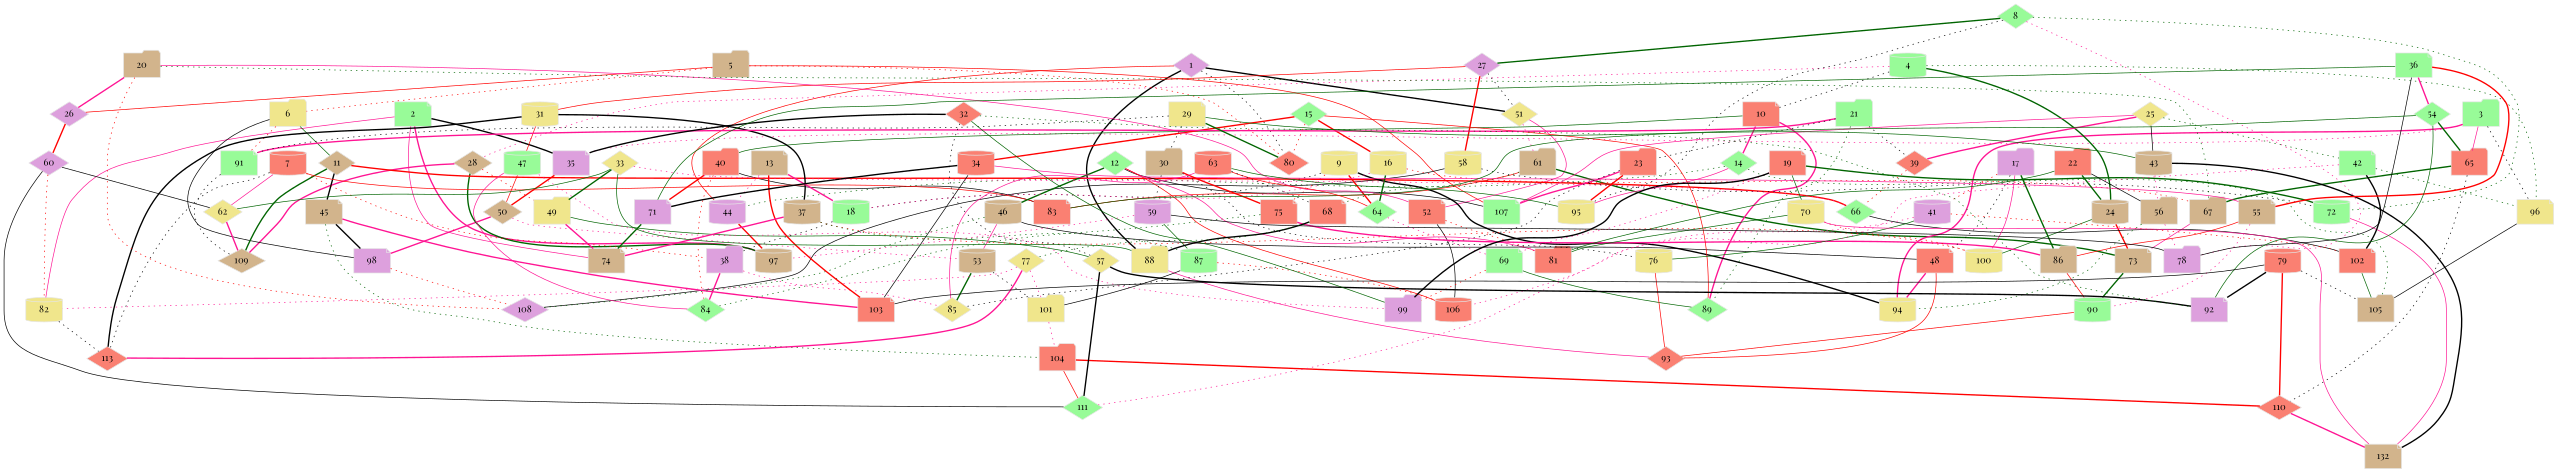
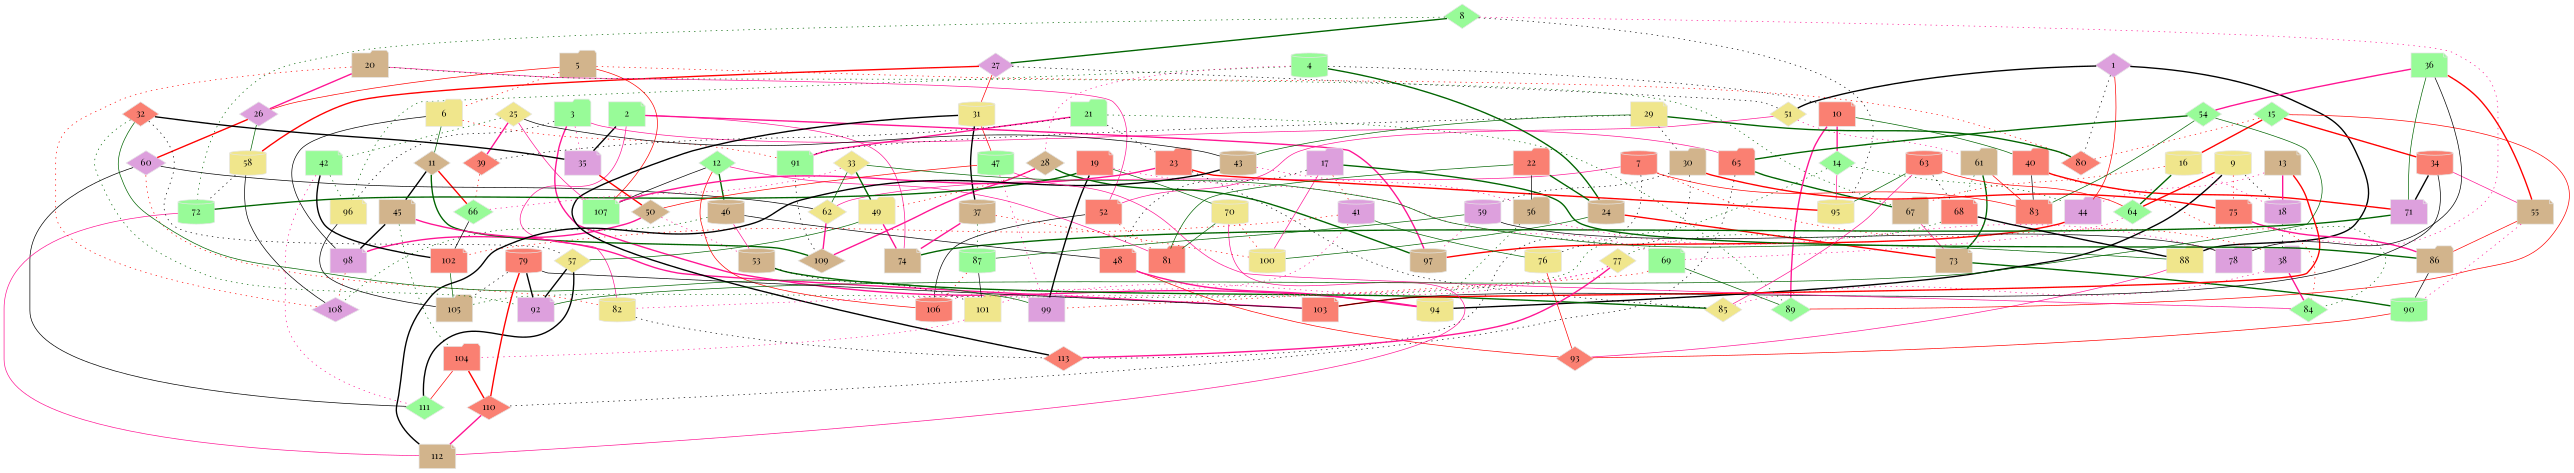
edge "26" -- "58": added
node "44": shape cylinder -> folder
node "18": fillcolor palegreen -> plum
edge "86" -- "90": color red -> black
node "132": label "132" -> "112"
